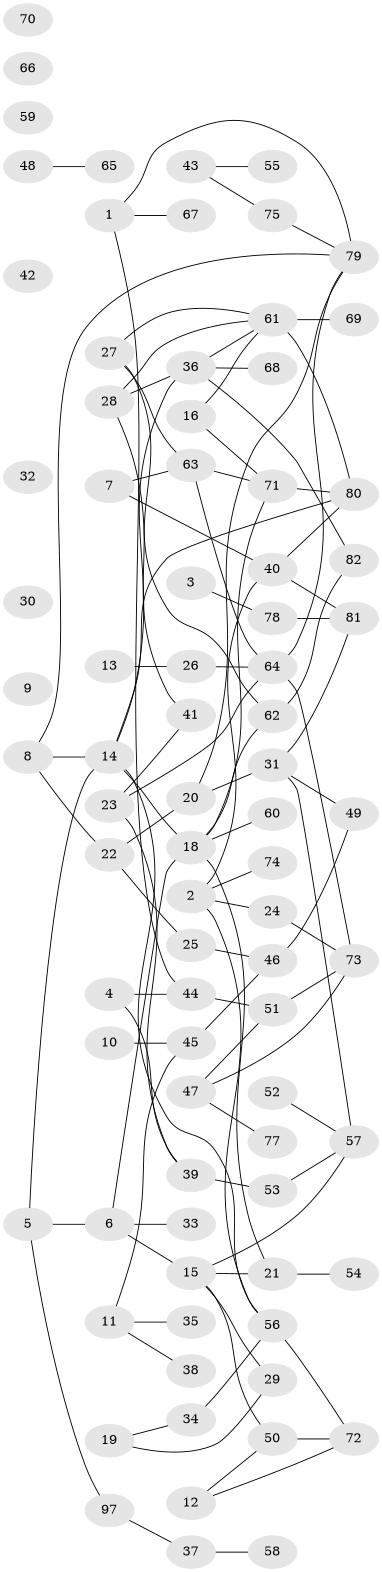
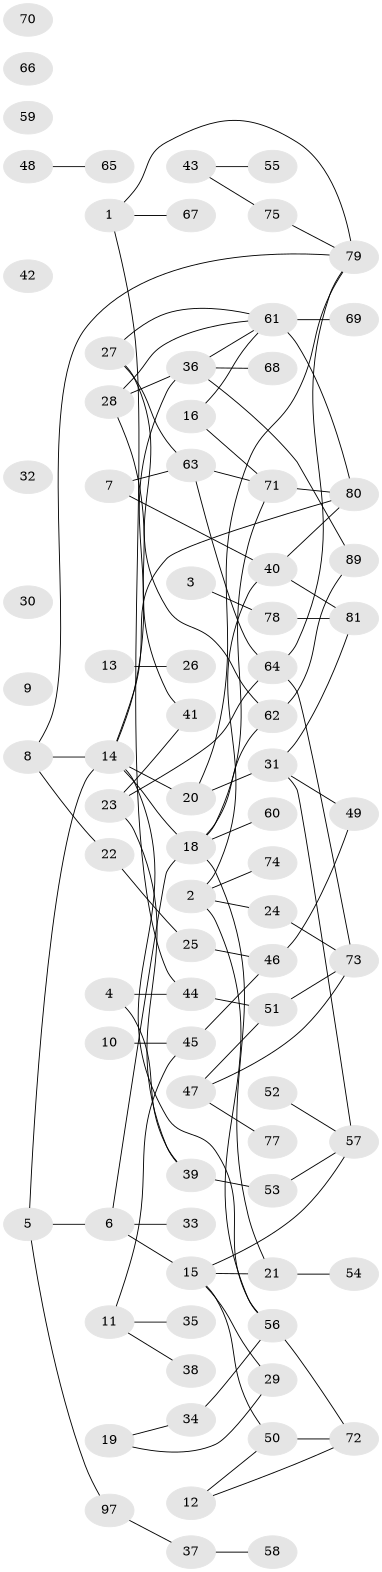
node "82": label "82" -> "89"
edge "26" -- "64": removed
edge "20" -- "22": now "20" -- "14"
